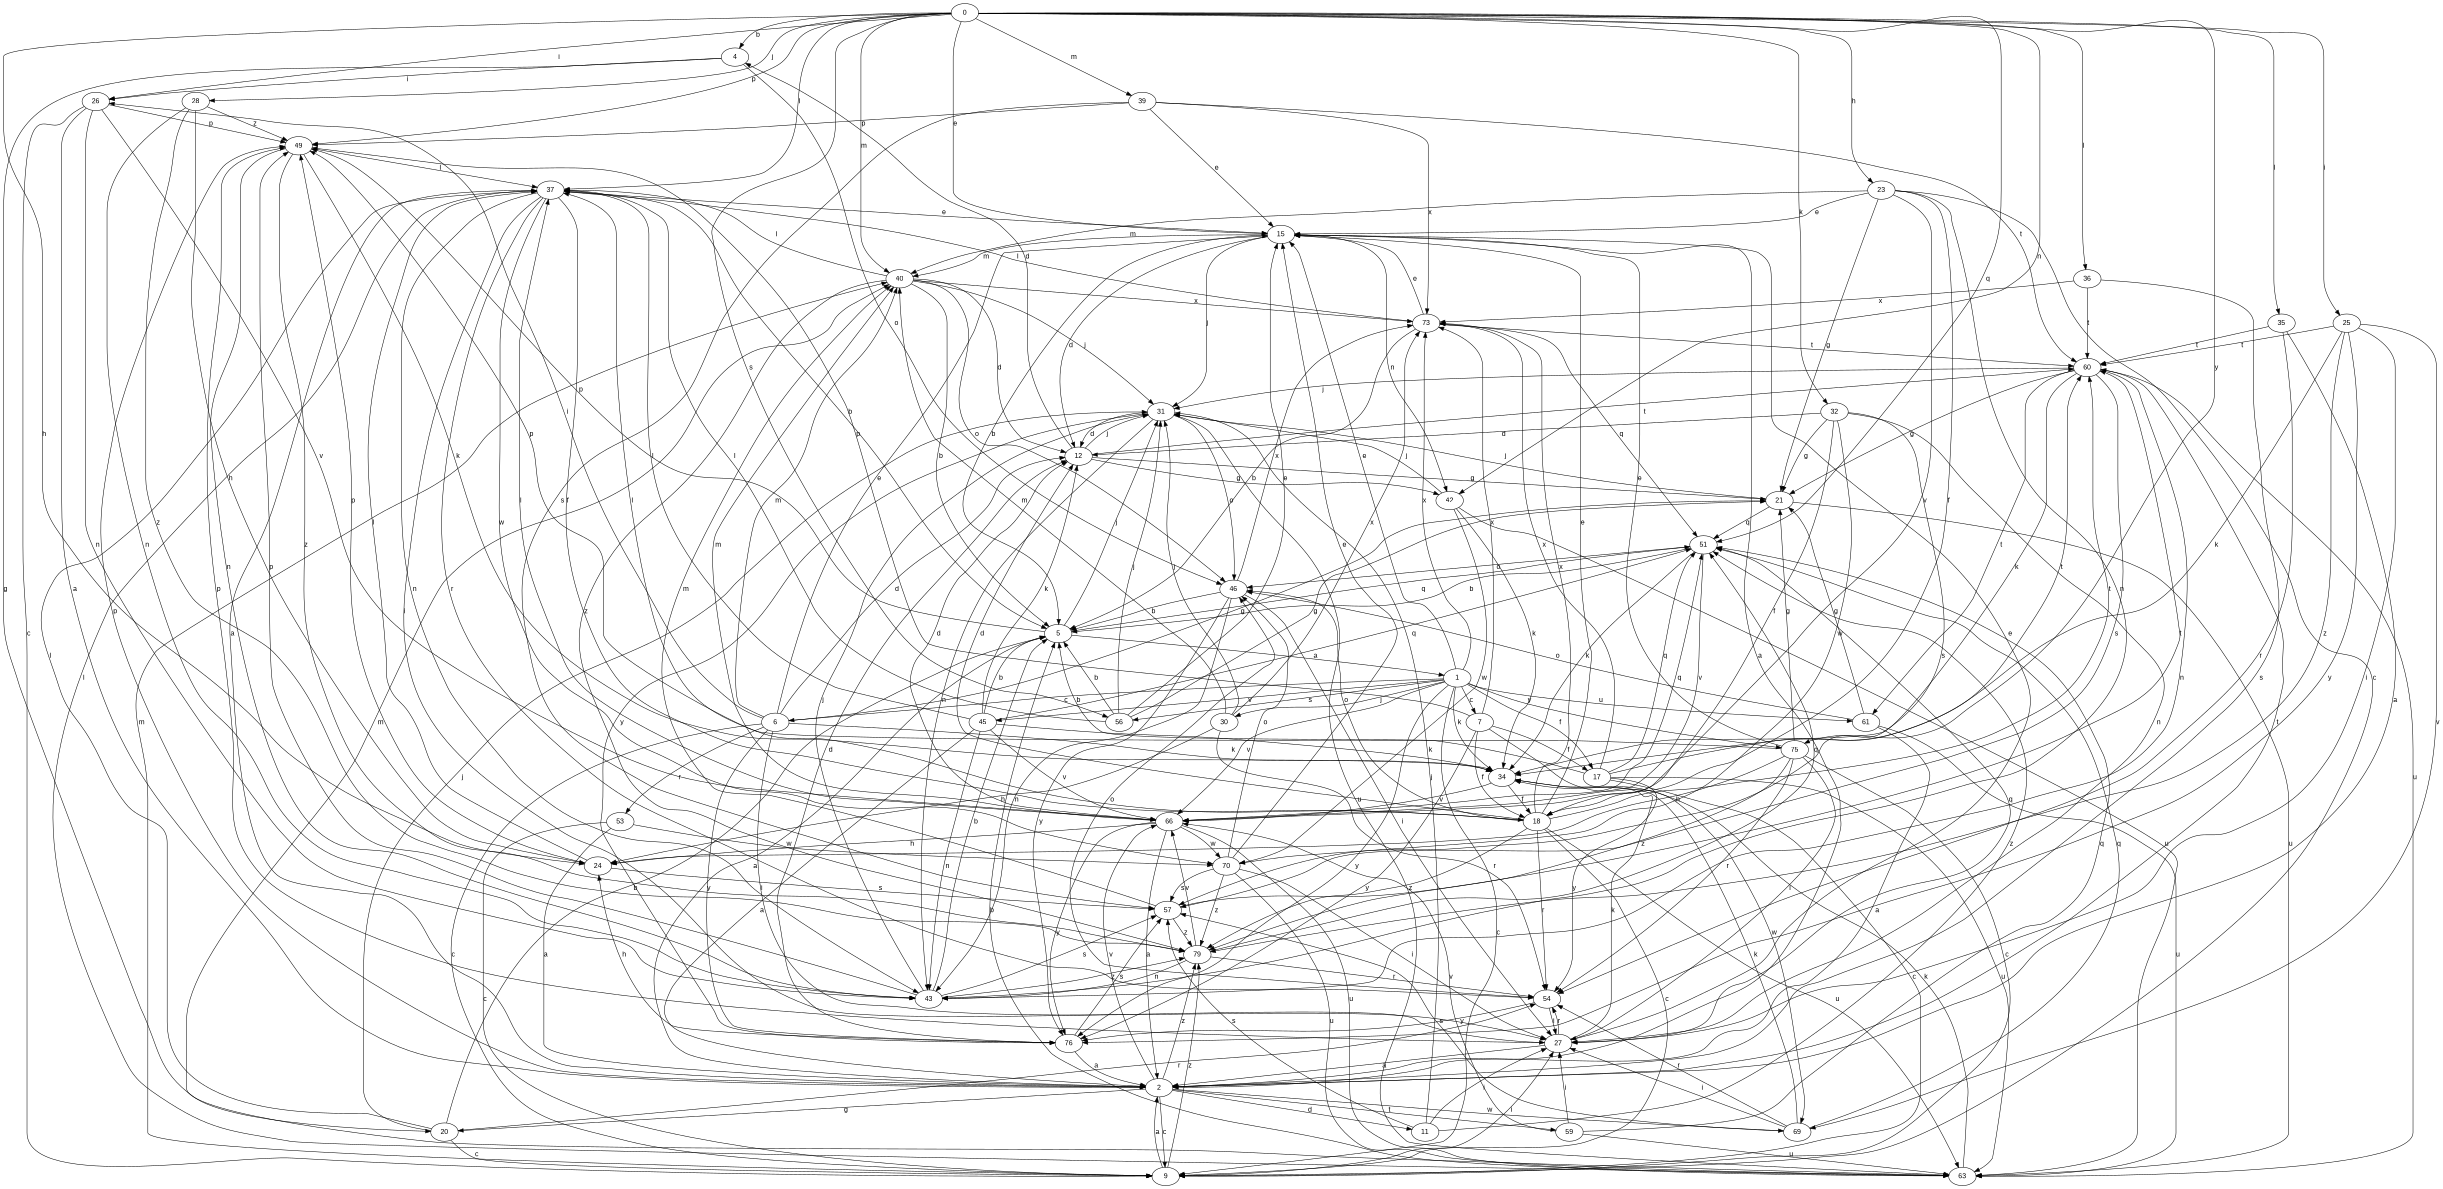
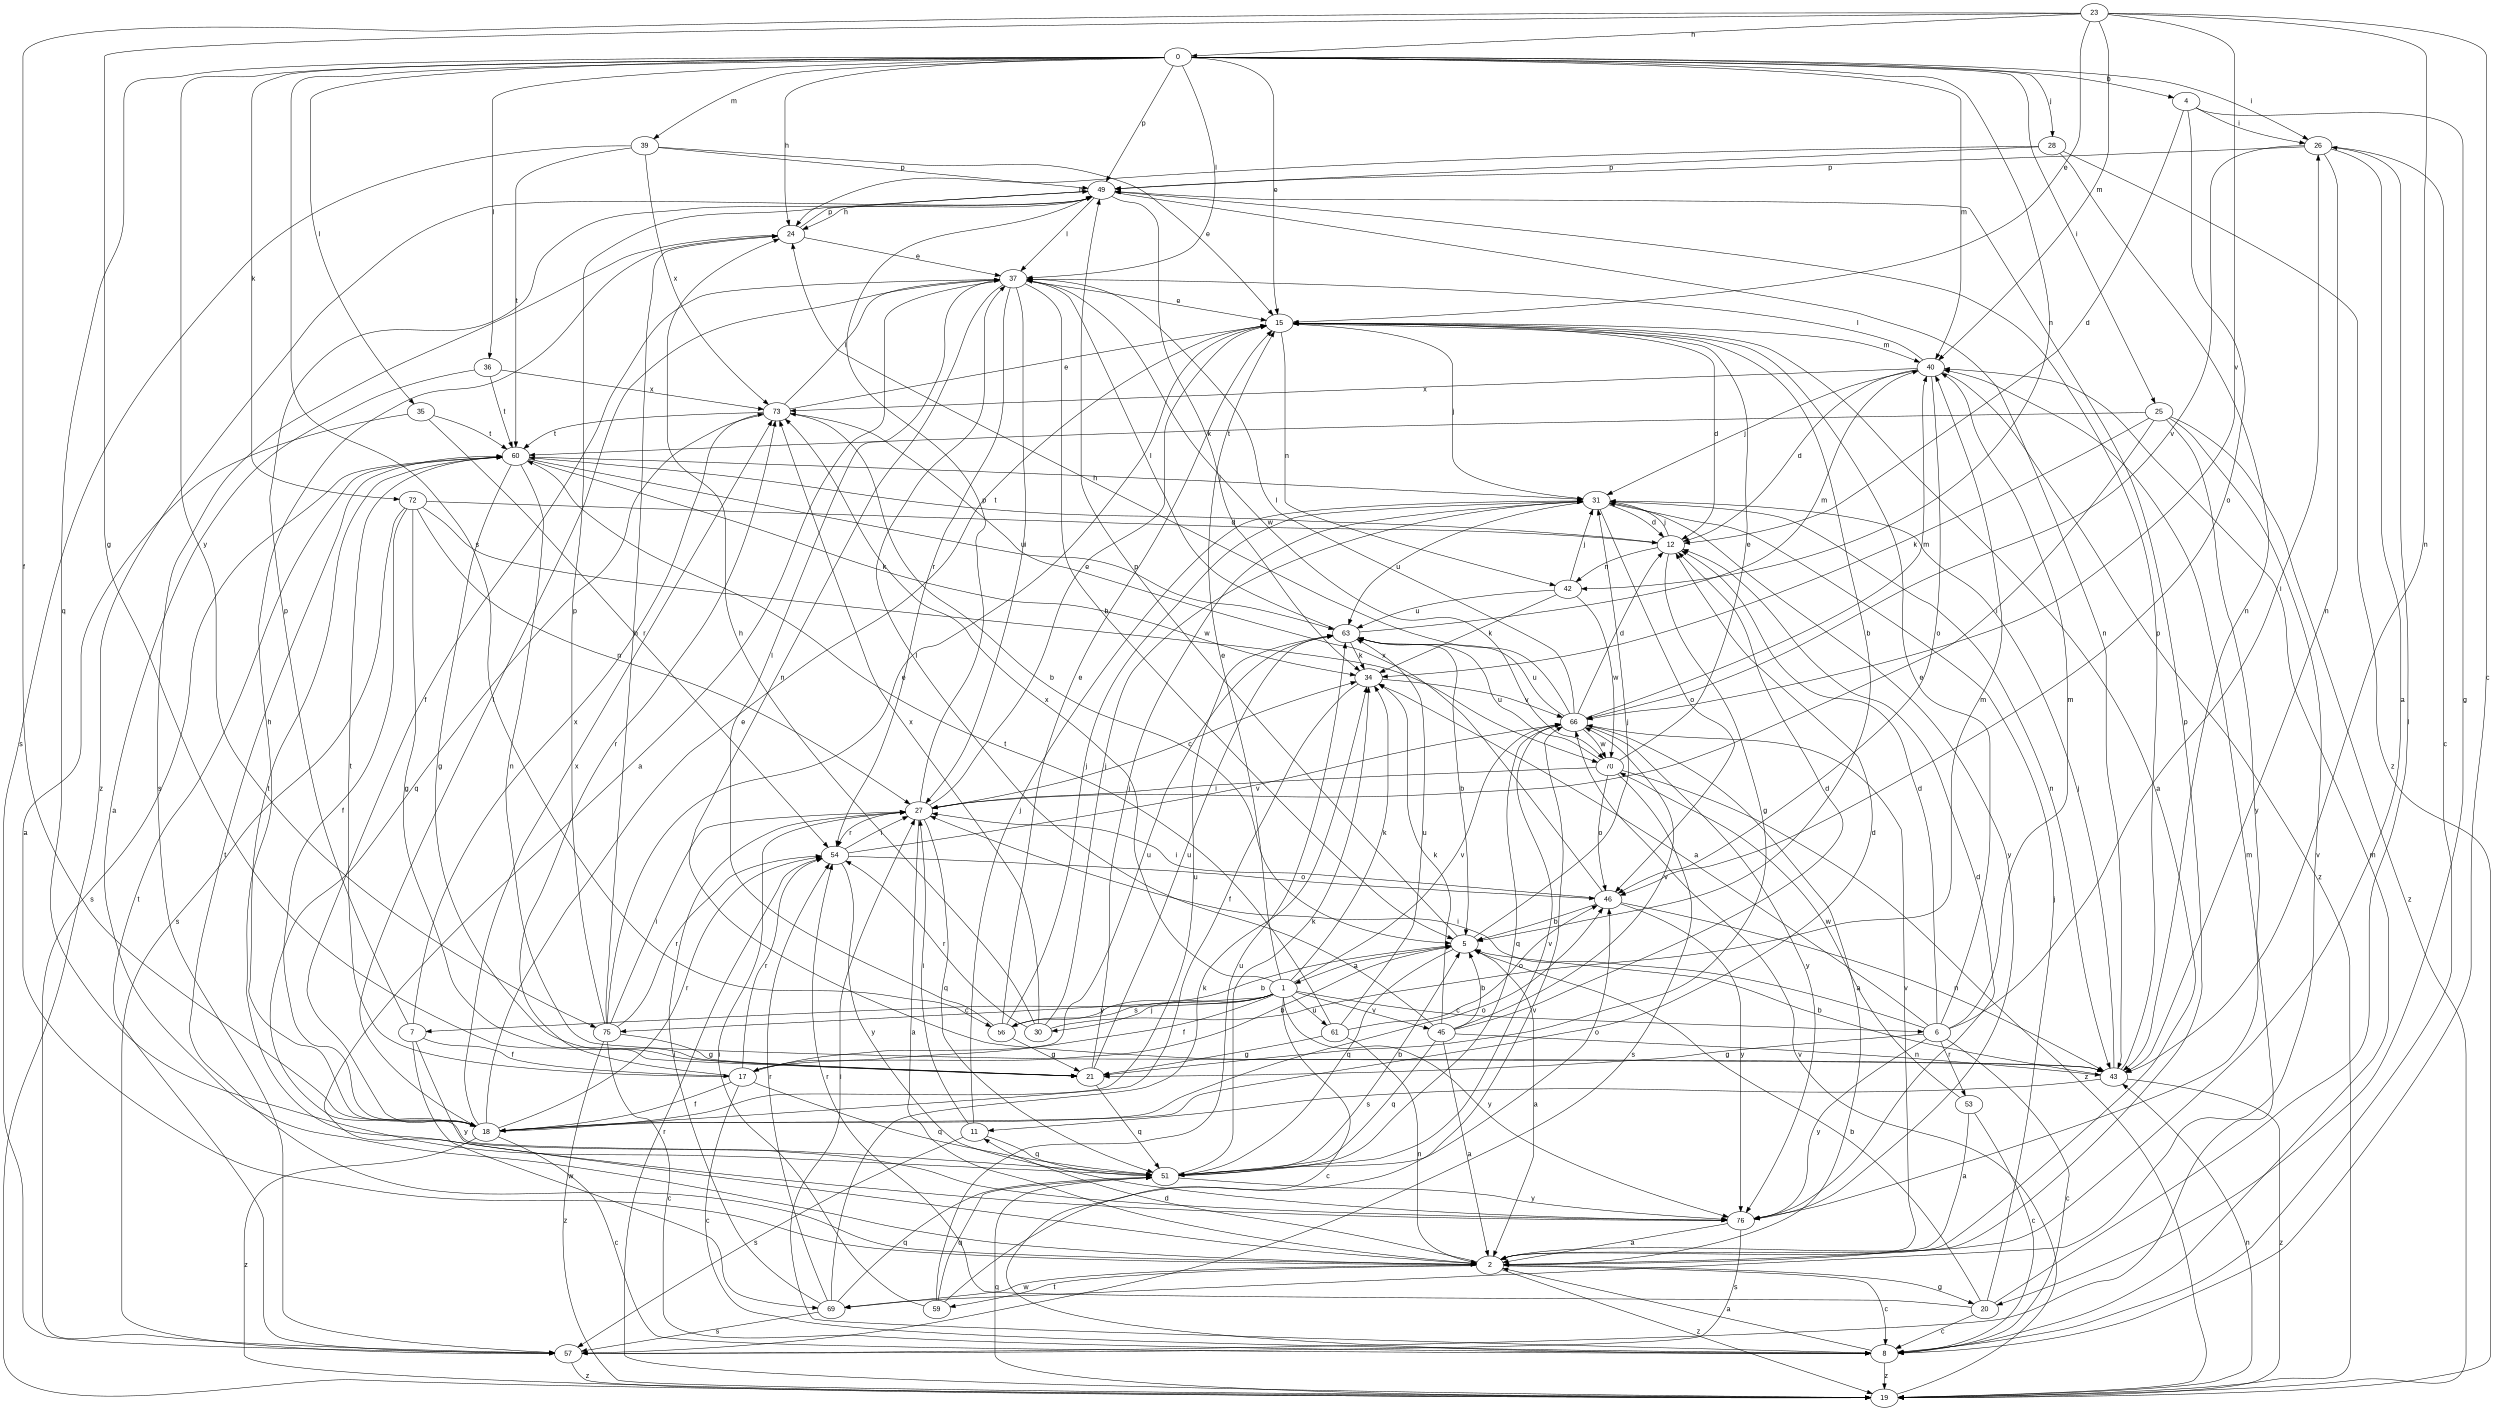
edge "0" -> "23": reversed
edge "28" -> "49": label "z" -> "p"
edge "49" -> "24": added, label "h"
edge "12" -> "4": reversed
node "32": label "32" -> "72"
edge "40" -> "5": removed, label "b"
edge "12" -> "42": label "g" -> "n"
edge "24" -> "37": label "l" -> "e"
edge "60" -> "61": reversed
edge "17" -> "73": label "x" -> "r"
edge "45" -> "12": label "k" -> "d"
edge "20" -> "37": now "20" -> "26"
edge "36" -> "2": label "s" -> "a"
edge "6" -> "34": label "k" -> "a"
edge "7" -> "18": now "17" -> "18"
edge "54" -> "66": added, label "v"
edge "11" -> "51": label "z" -> "q"
edge "17" -> "54": label "y" -> "r"
edge "27" -> "34": label "k" -> "c"
edge "61" -> "2": label "a" -> "n"
node "79": label "79" -> "19"
edge "43" -> "57": now "43" -> "11"
node "9": label "9" -> "8"
edge "51" -> "76": added, label "y"
